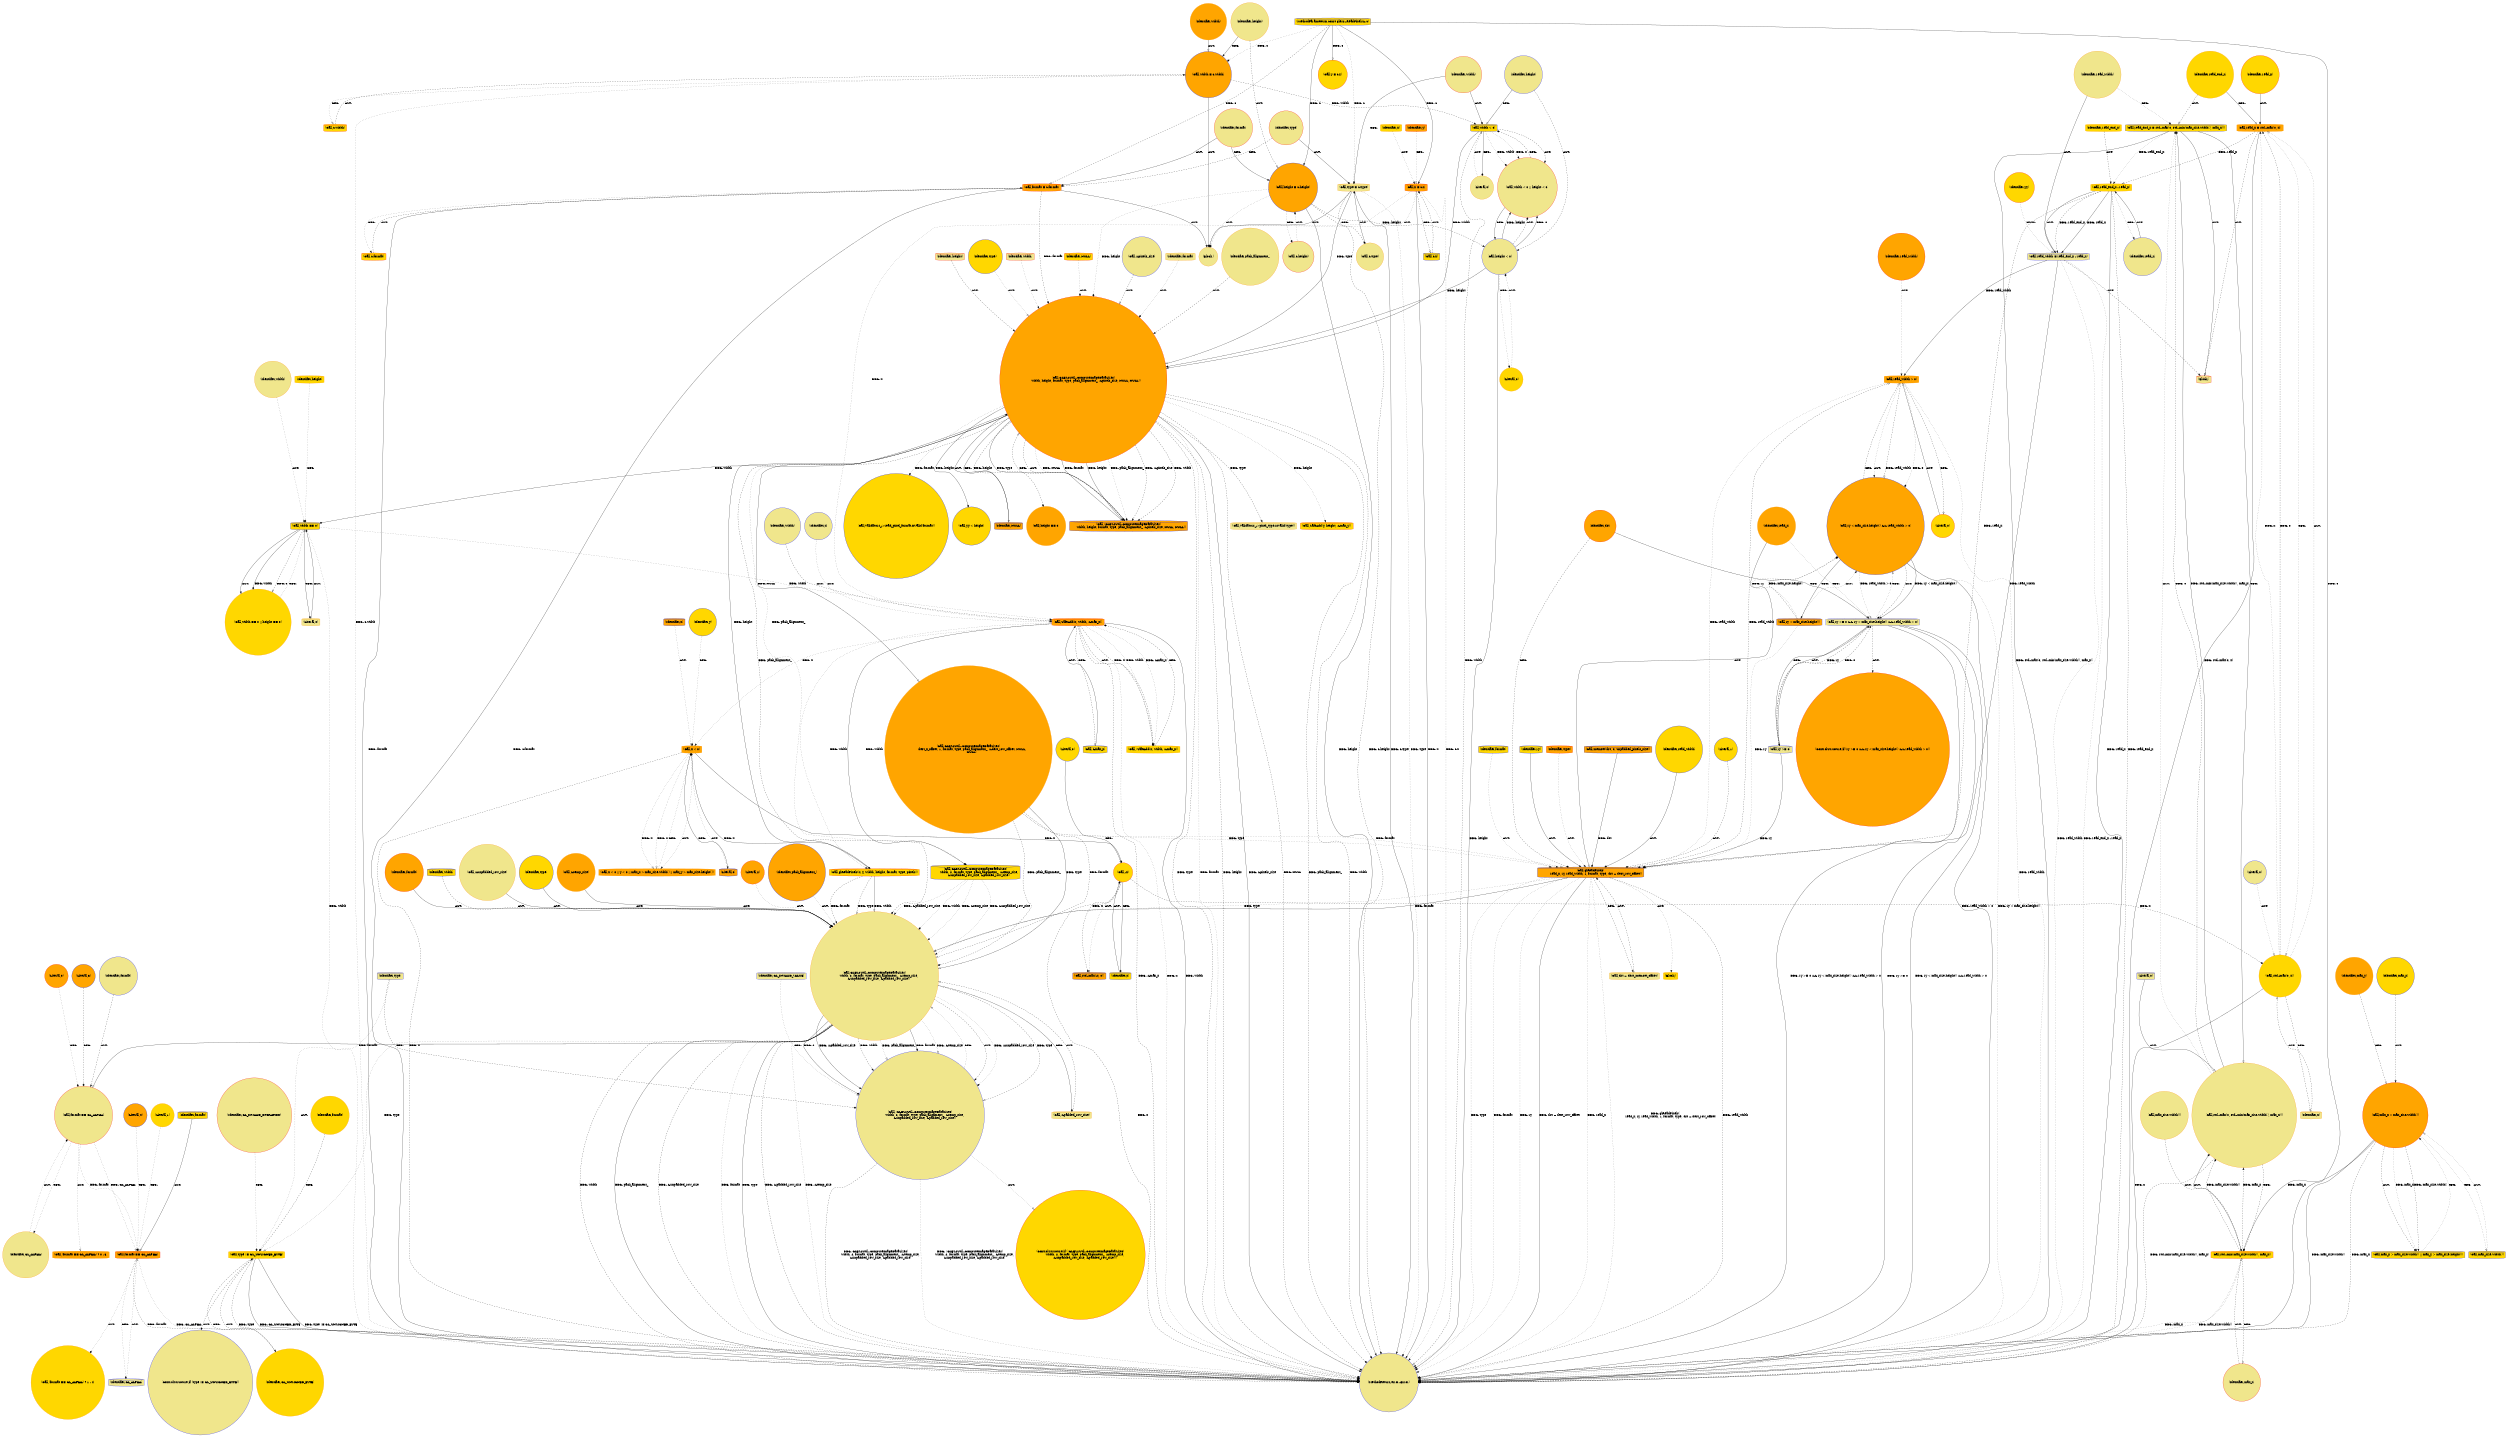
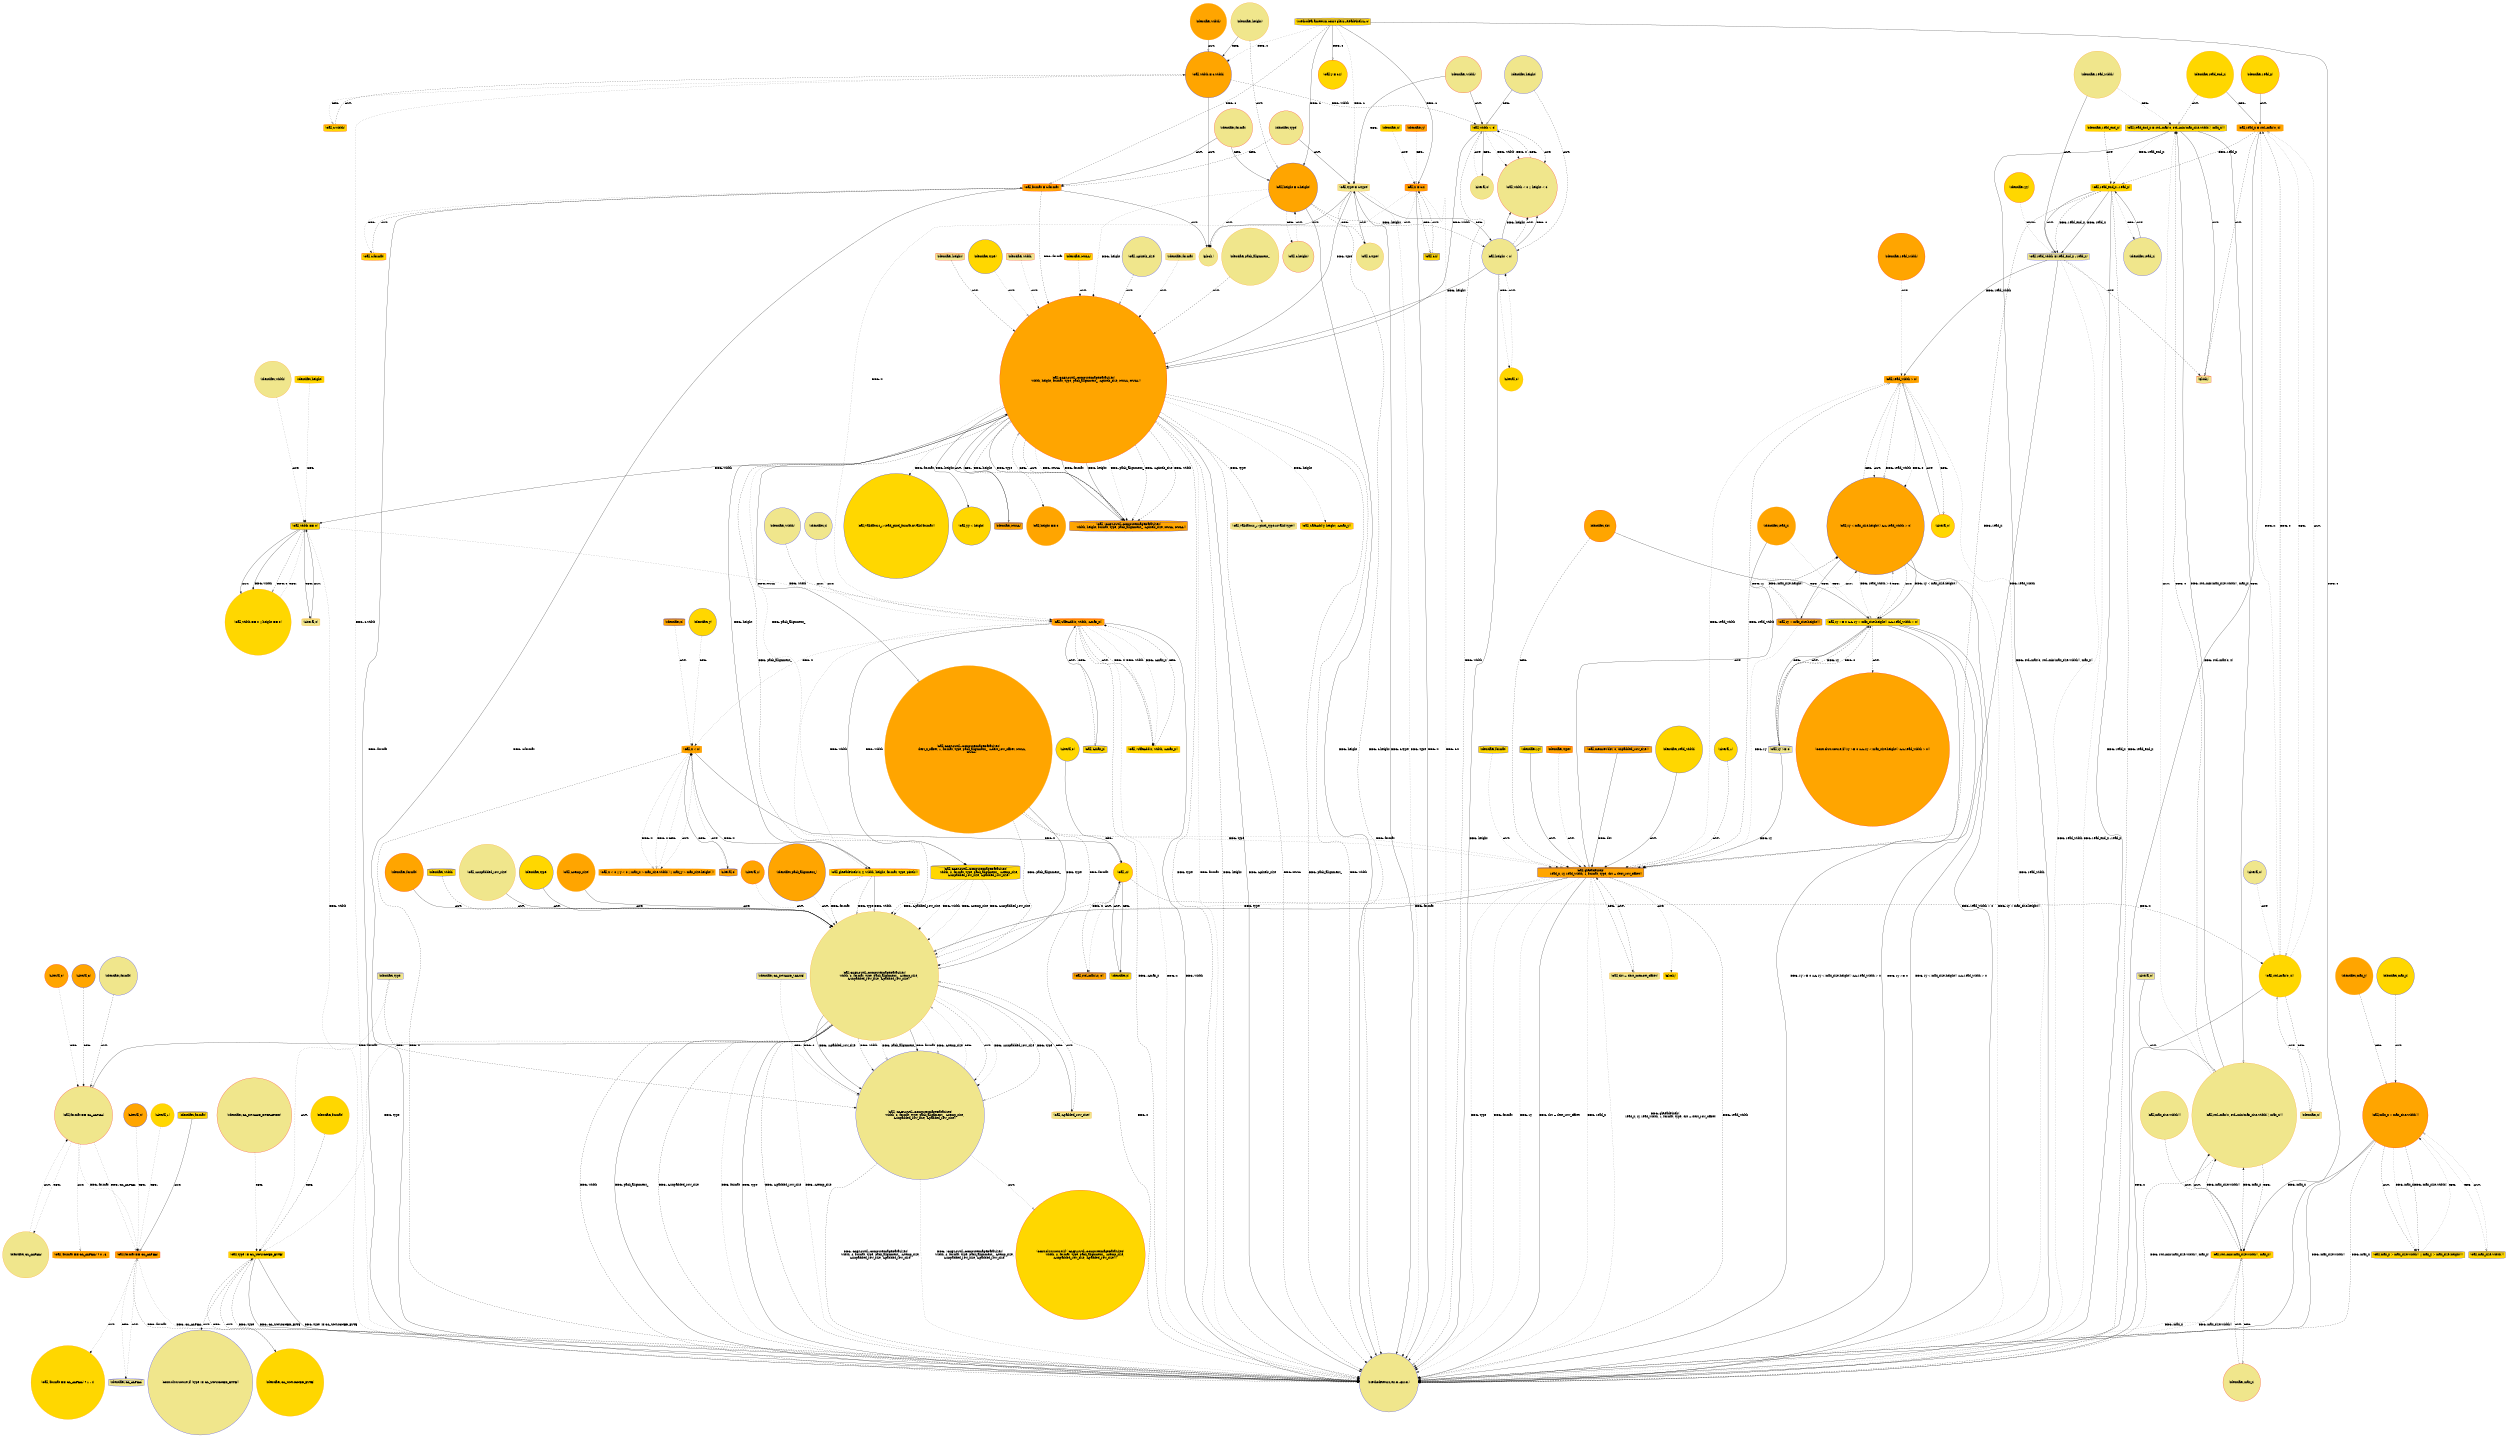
edge "(Call,width < 0 || height < 0)" -> "(Call,height < 0)": now "(Call,type = c.type)" -> "(Call,height < 0)"
node "(Call,ry >= 0 && ry < max_size.height() && read_width > 0)": fillcolor khaki -> gold
node "(Call,memset(dst, 0, unpadded_pixels_size))": label "(Call,memset(dst, 0, unpadded_pixels_size))" -> "(Call,memset(dst, 0, unpadded_row_size))"
